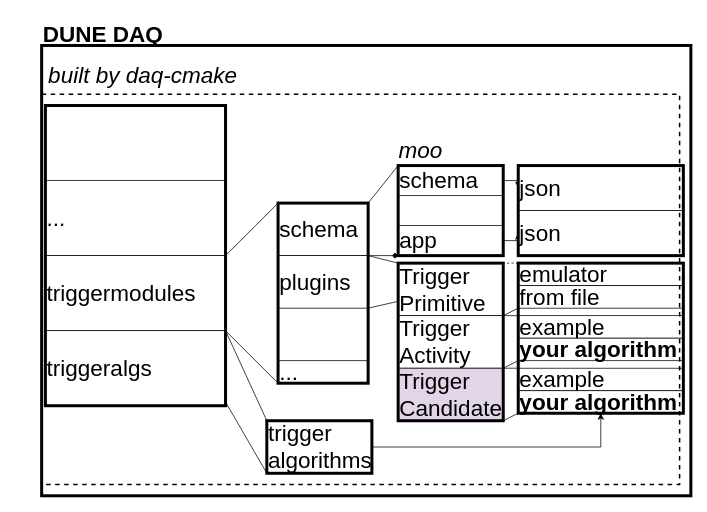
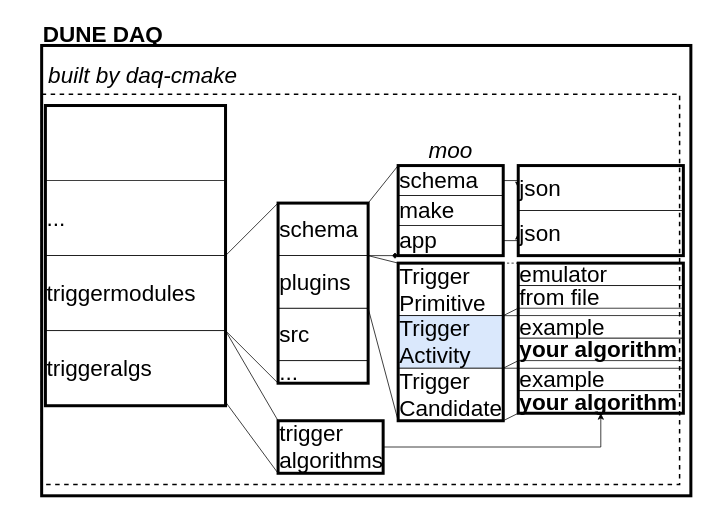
node "moo": moved (420, 150) -> (450, 150)
node "make": added
edge "plugins" -- "Trigger Primitive": now "plugins" -- "Trigger Candidate"
node "src": added
node "Trigger Activity": fillcolor #ffffff -> #dae8fc
node "Trigger Candidate": fillcolor #e1d5e7 -> #ffffff
node "trigger algorithms": moved (319, 447) -> (330, 447)
